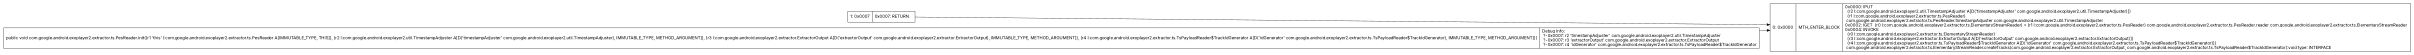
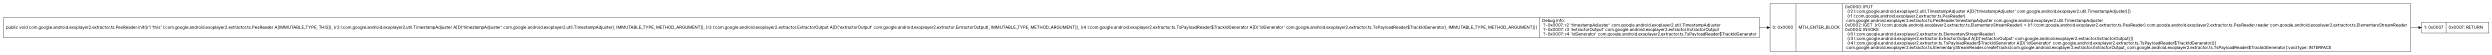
edge "1: 0x0007" -> "0: 0x0000": reversed
